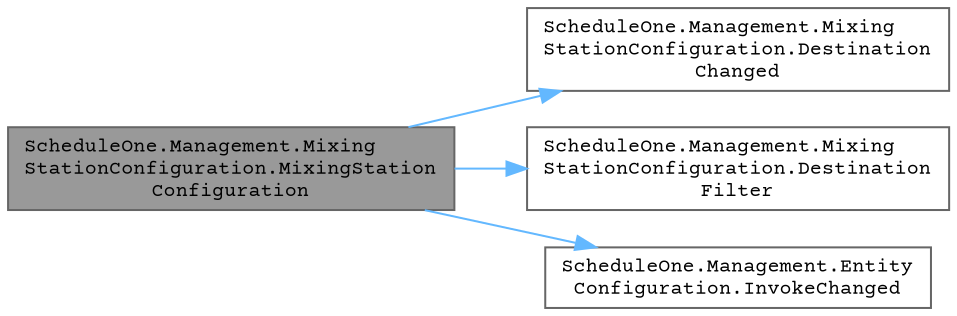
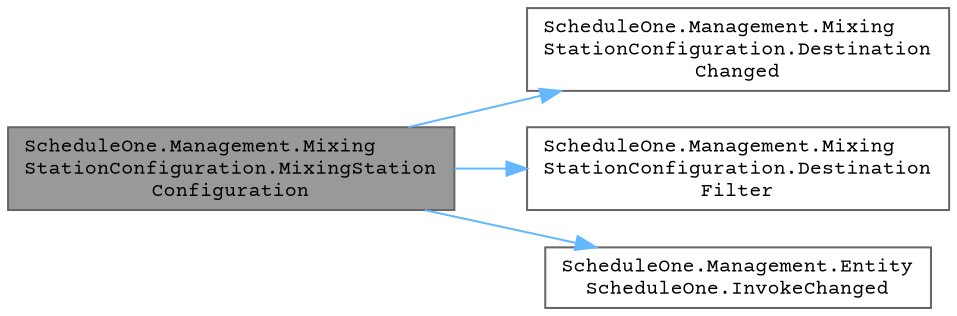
node "ScheduleOne.Management.Entity Configuration.InvokeChanged": label "ScheduleOne.Management.Entity Configuration.InvokeChanged" -> "ScheduleOne.Management.Entity ScheduleOne.InvokeChanged"
